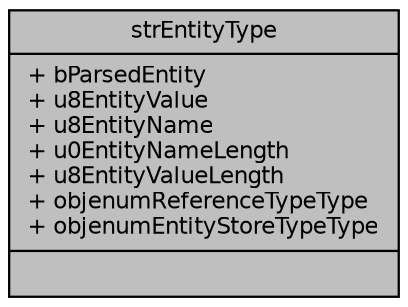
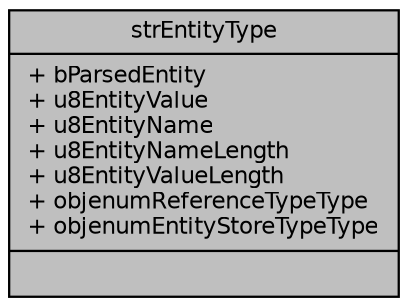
node "strEntityType": text "+ u0EntityNameLength" -> "+ u8EntityNameLength"
